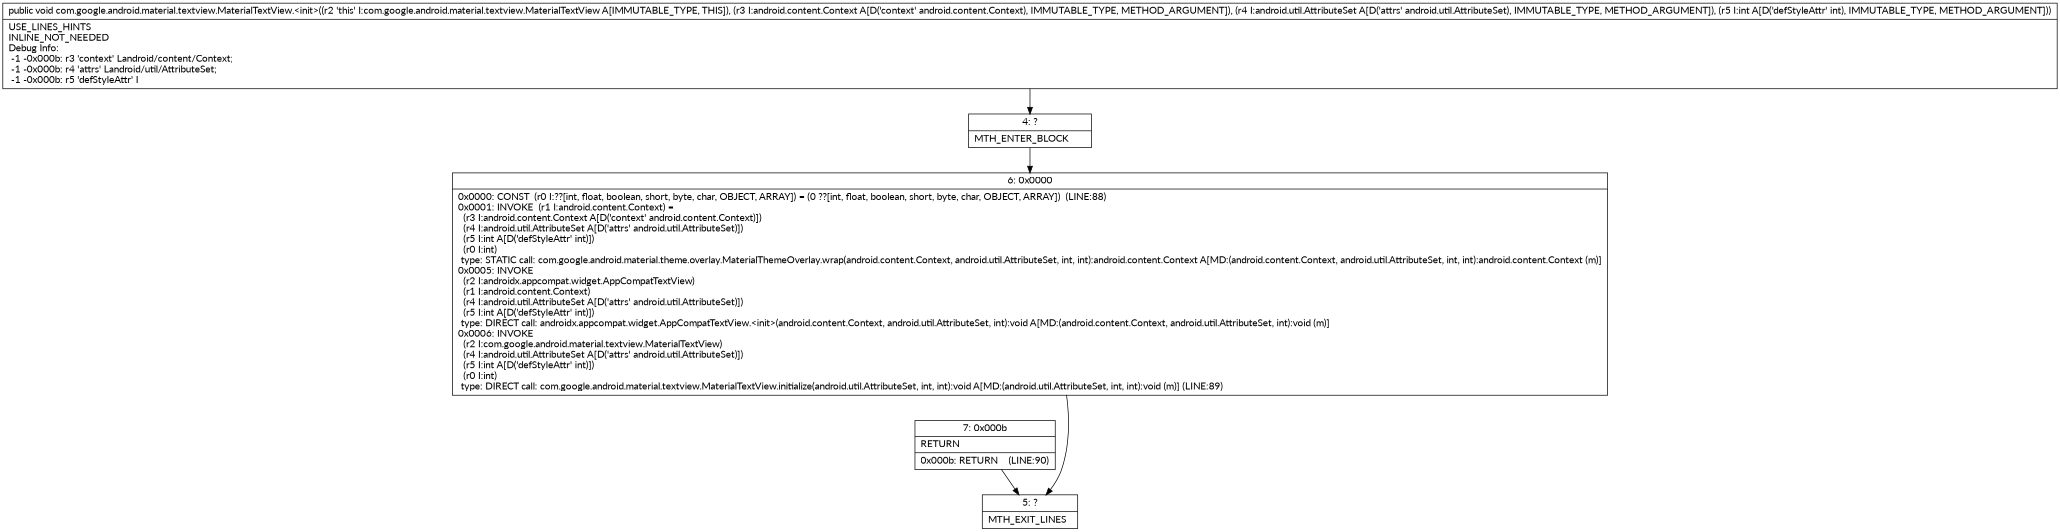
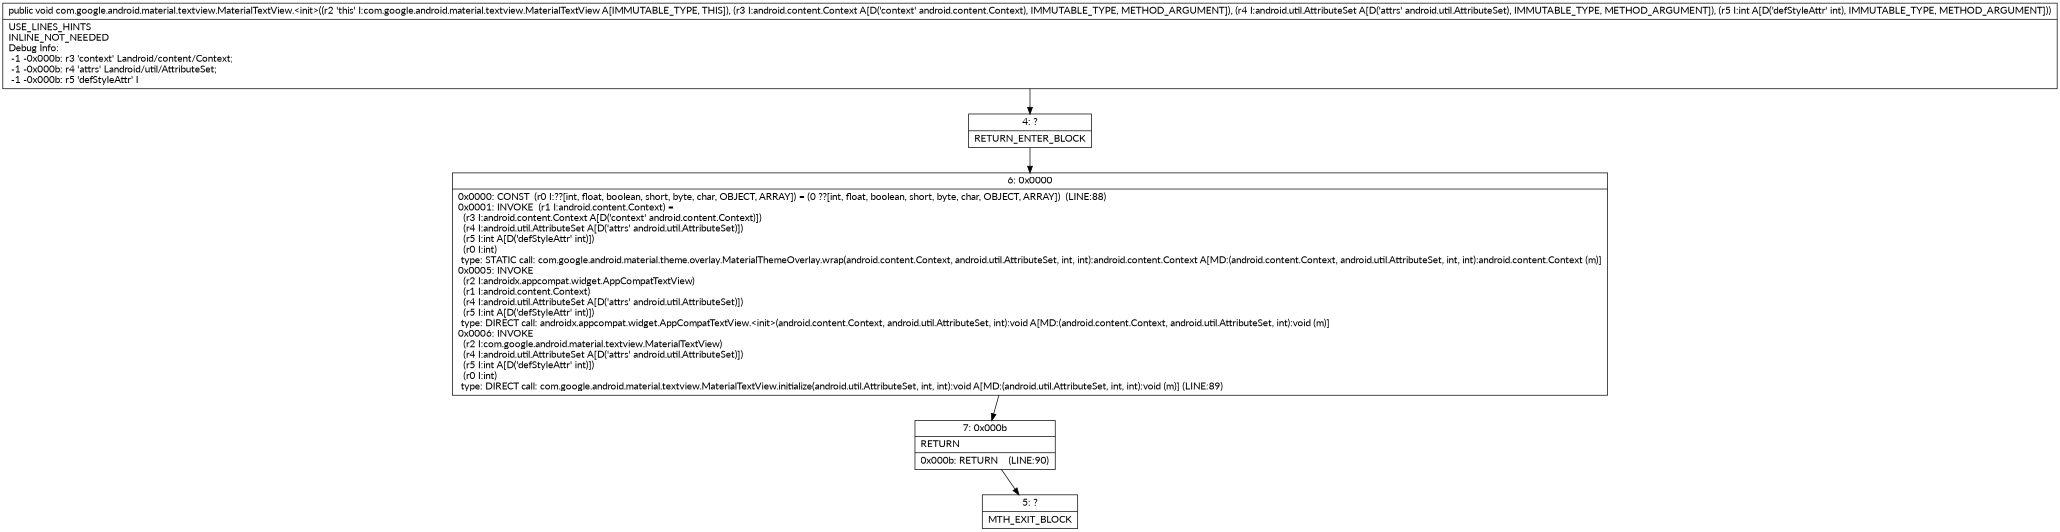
node "4: ?": text "MTH_ENTER_BLOCK" -> "RETURN_ENTER_BLOCK"
edge "6: 0x0000" -> "5: ?": now "6: 0x0000" -> "7: 0x000b"
node "5: ?": text "MTH_EXIT_LINES" -> "MTH_EXIT_BLOCK"
